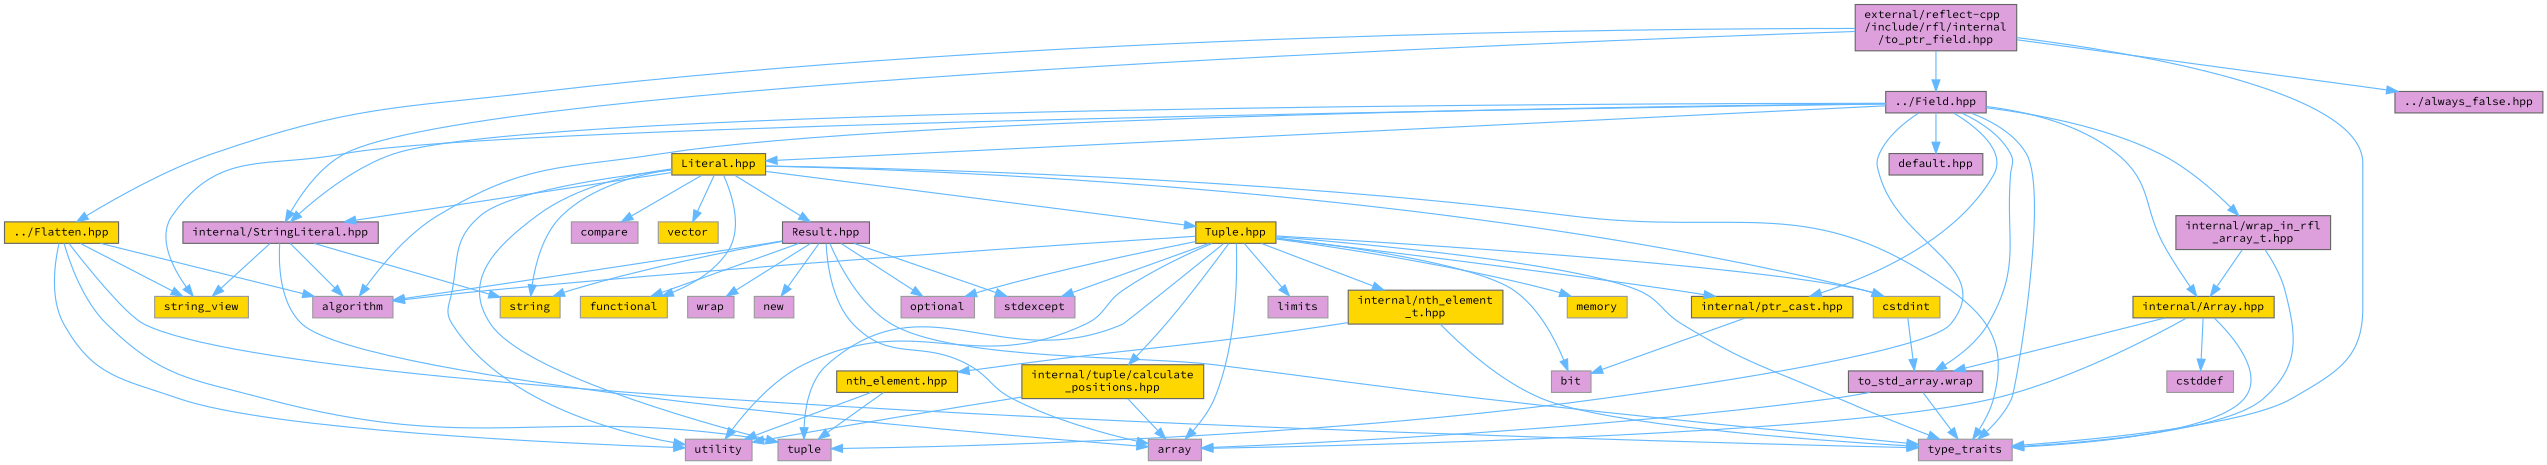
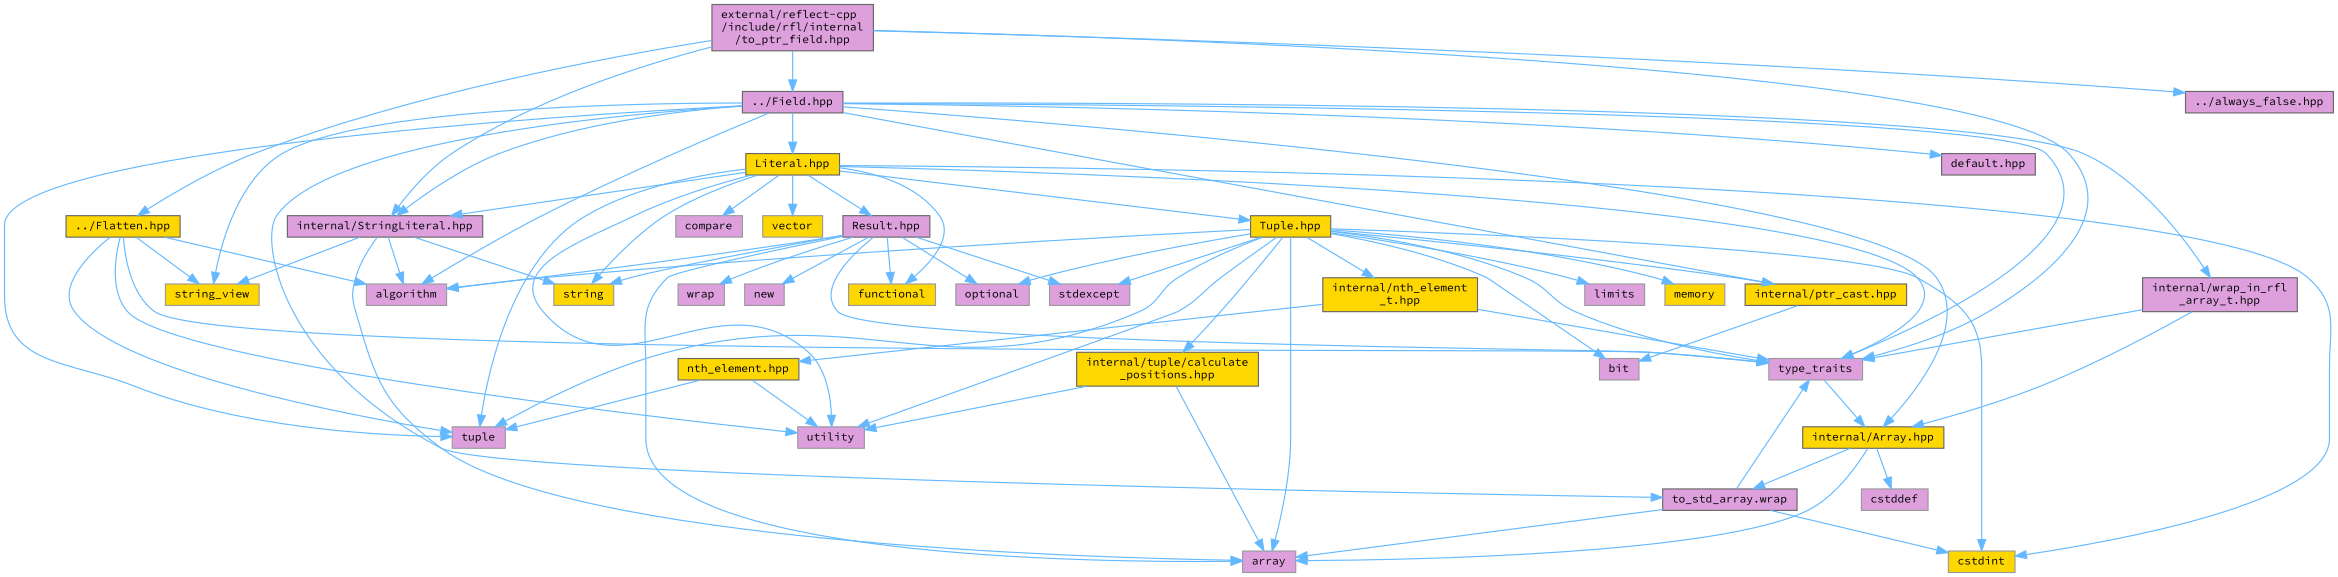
edge "cstdint" -> "to_std_array.wrap": reversed
edge "internal/Array.hpp" -> "type_traits": reversed
